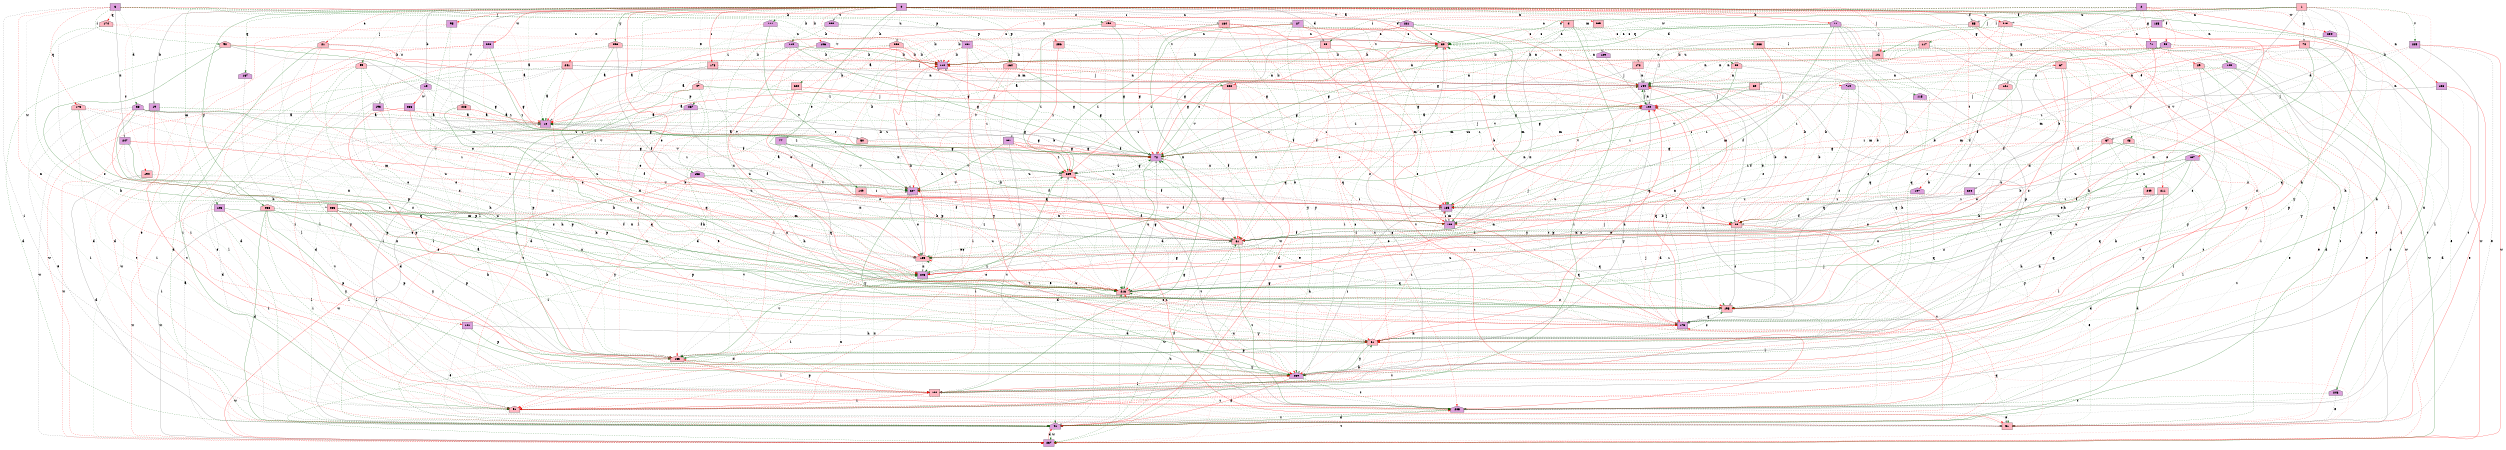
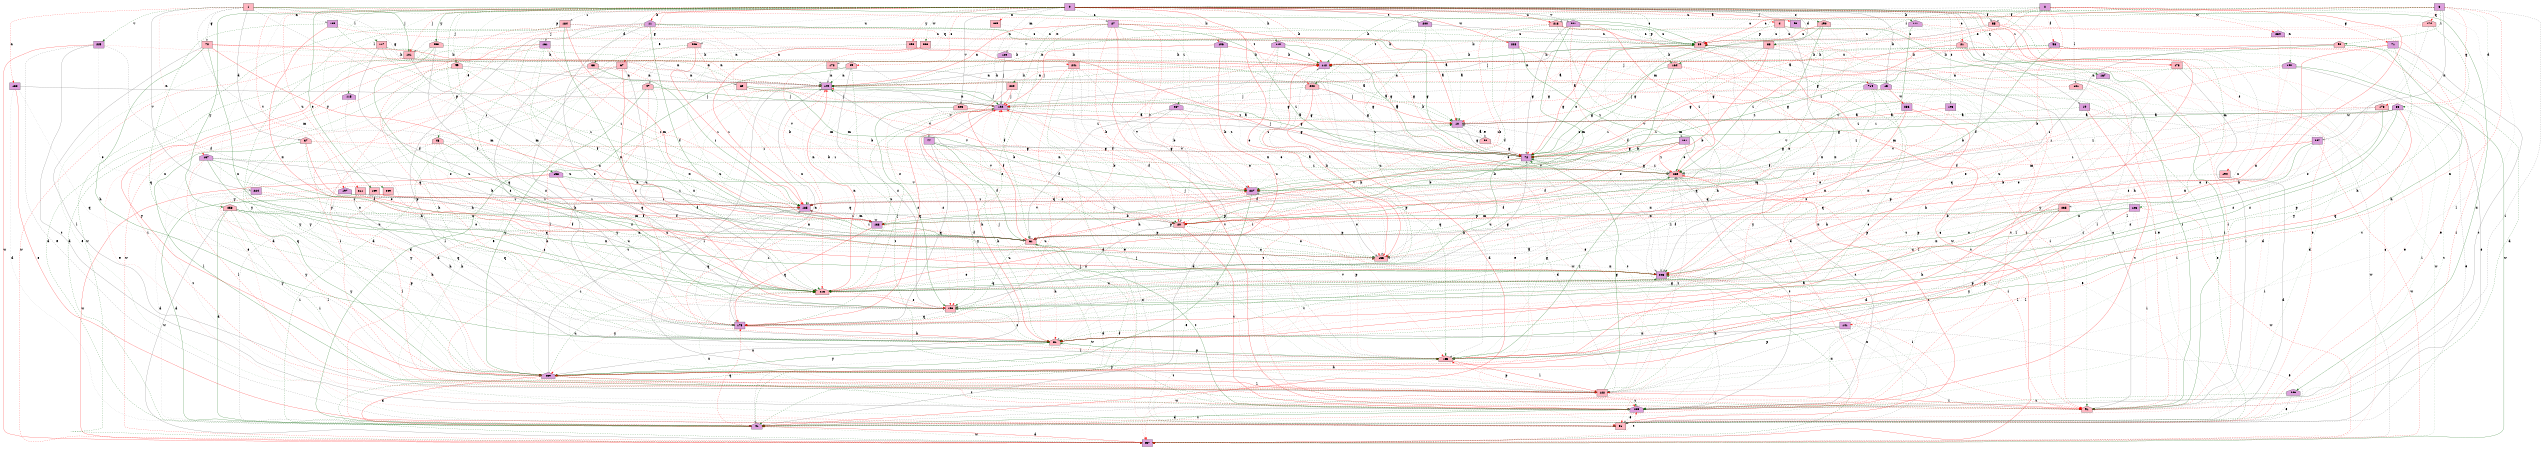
edge "164" -> "20": added, label "b"
edge "81" -> "185": now "61" -> "185"
